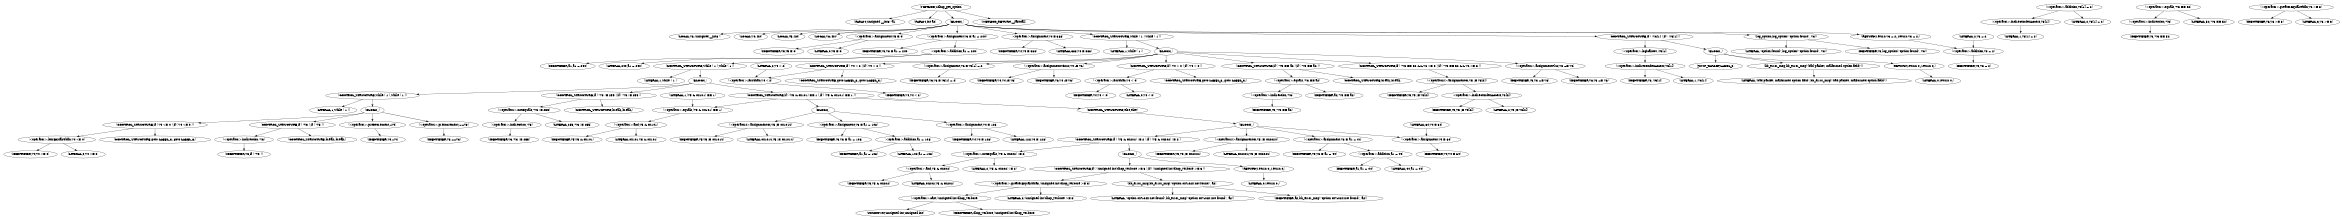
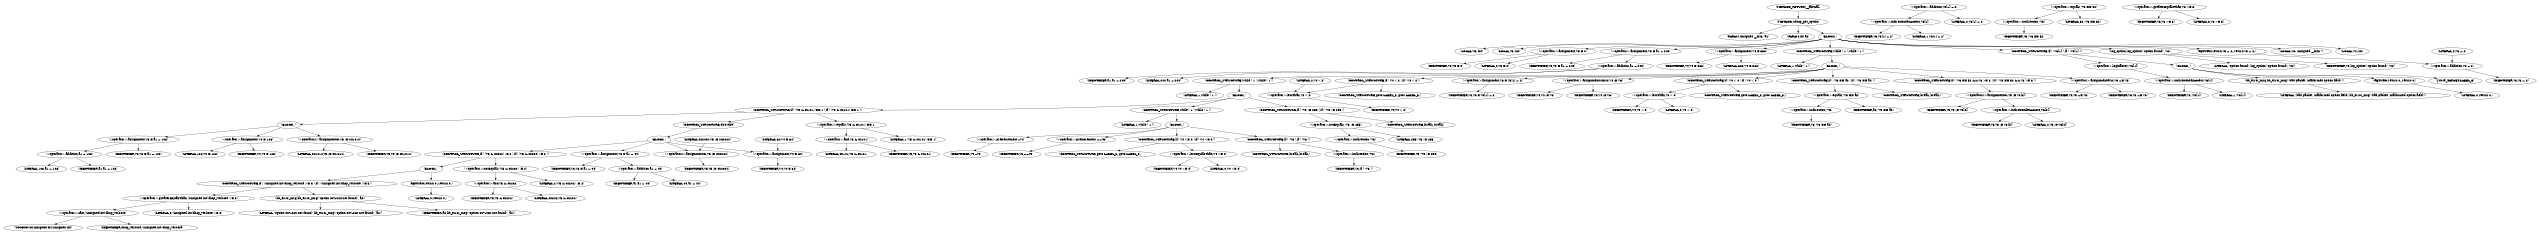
edge "(METHOD,udhcp_get_option)" -> "(METHOD_RETURN,__fastcall)": reversed
node "(IDENTIFIER,v3,v3[1] + 2)": added
edge "(LITERAL,1,(v5 & 0x101) == 1)" -> "(<operator>.equals,(v5 & 0x101) == 1)": reversed
edge "(<operators>.assignmentOr,v5 |= 0x202u)" -> "(LITERAL,0x202u,v5 |= 0x202u)": reversed
